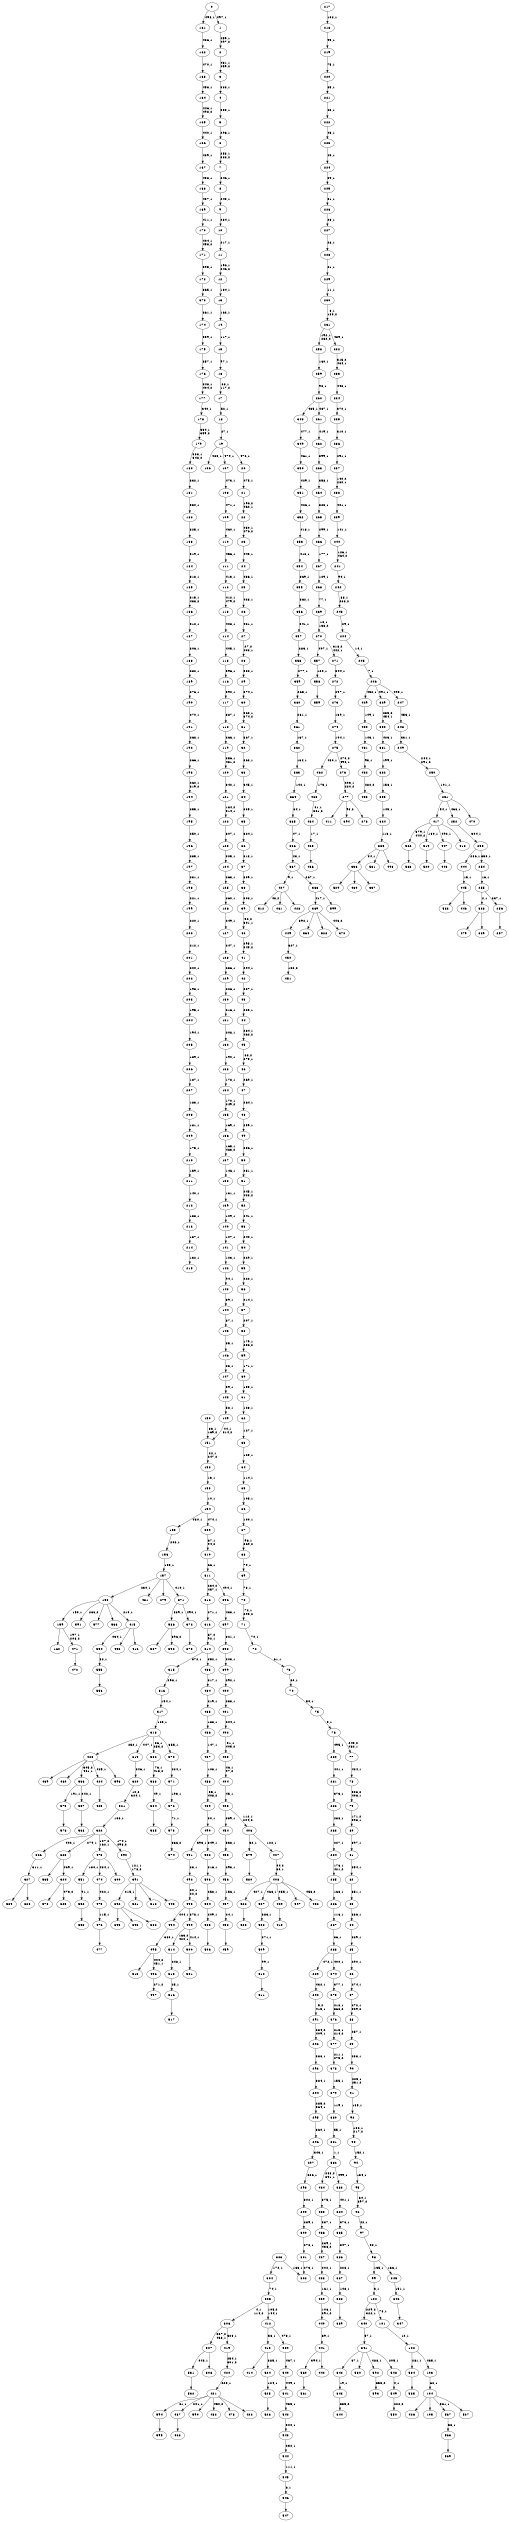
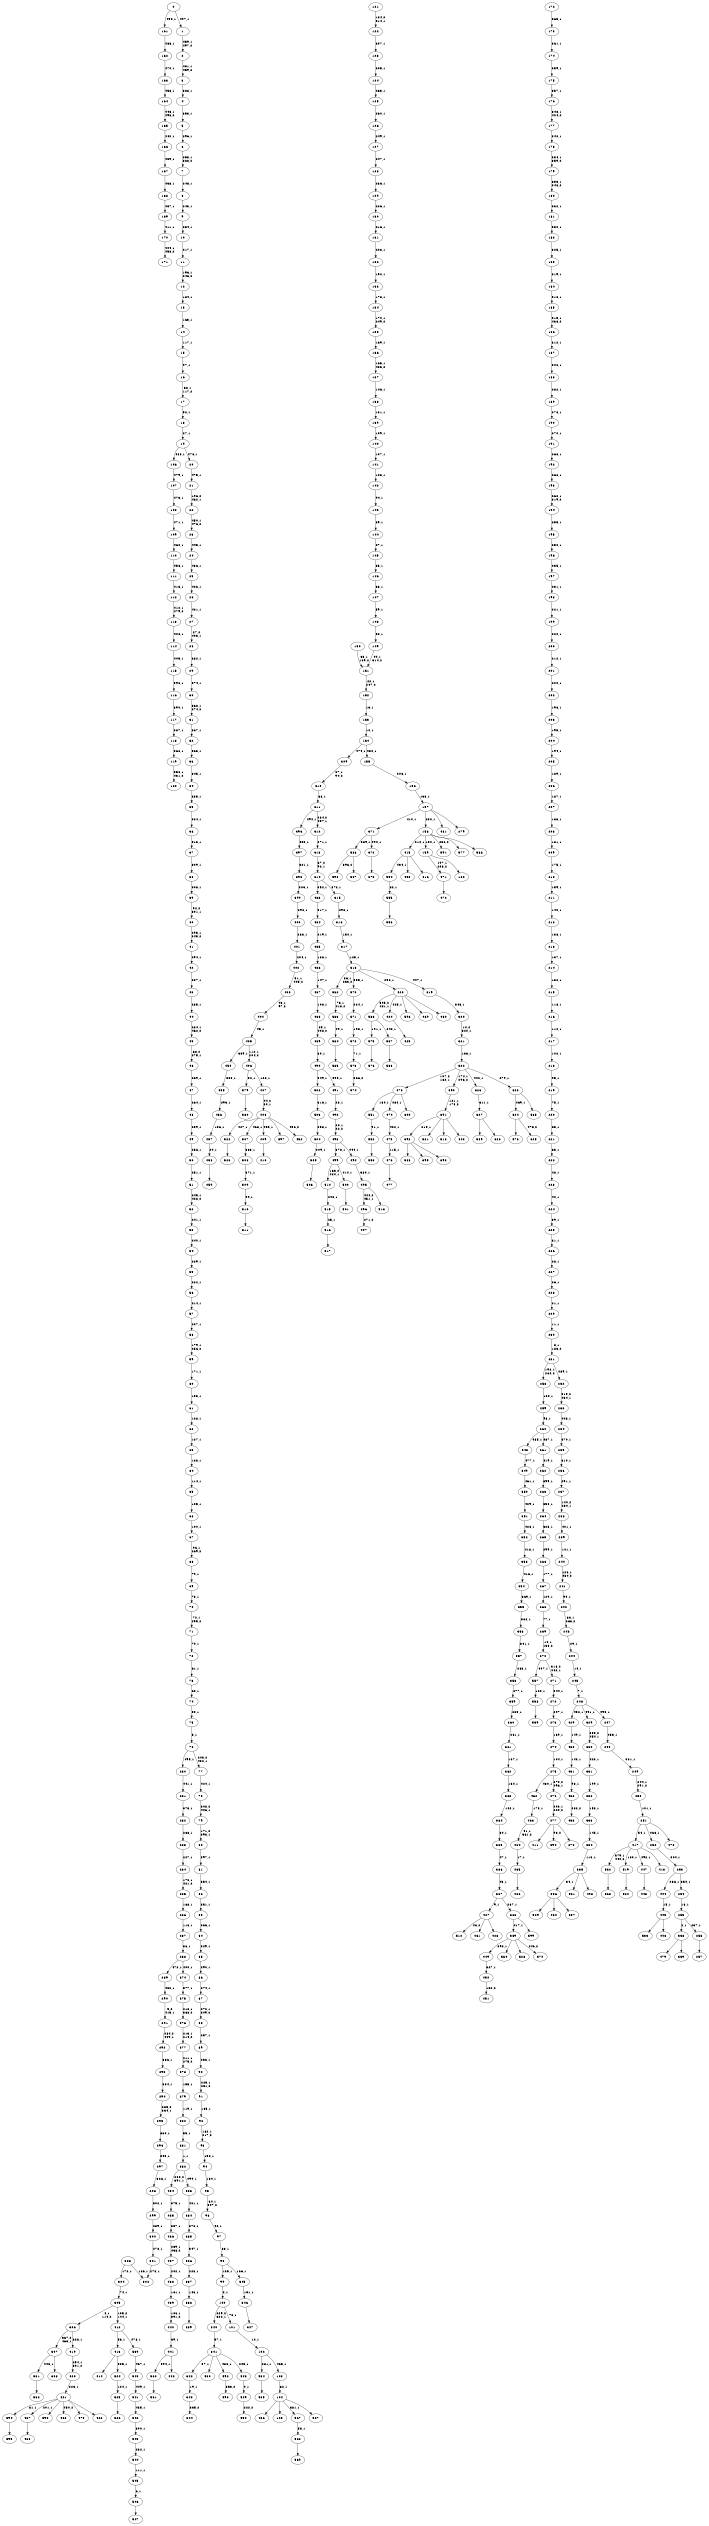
edge "171" -> "172": removed, label "395,1"
node "673": label "673" -> "173"
edge "19" -> "107": now "106" -> "107"
edge "120" -> "121": removed, label "342,1"
node "216": added
